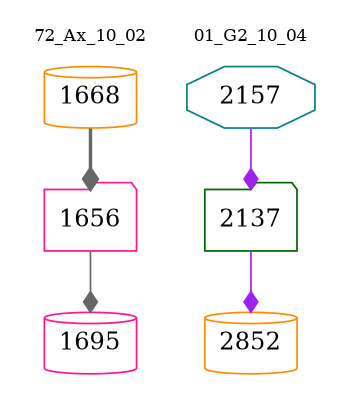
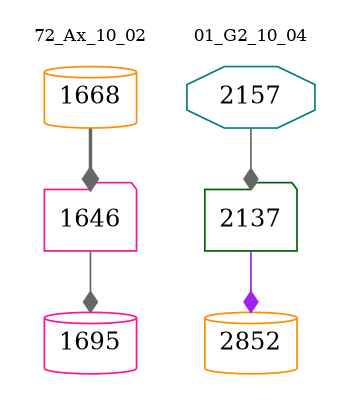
edge "2157" -> "2137": color purple -> gray40
node "1656": label "1656" -> "1646"
